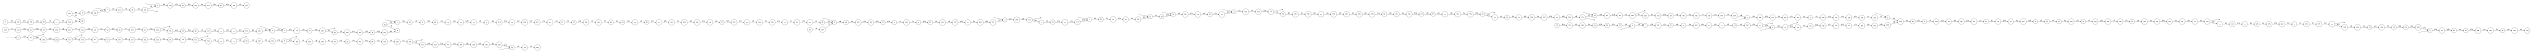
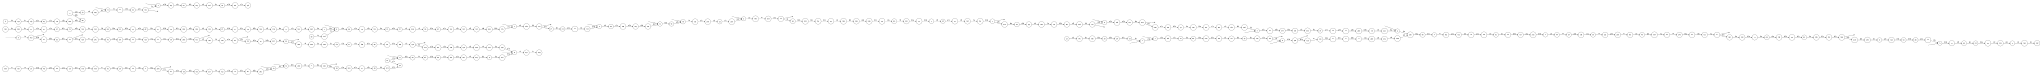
edge "253" -> "102": now "253" -> "19"
